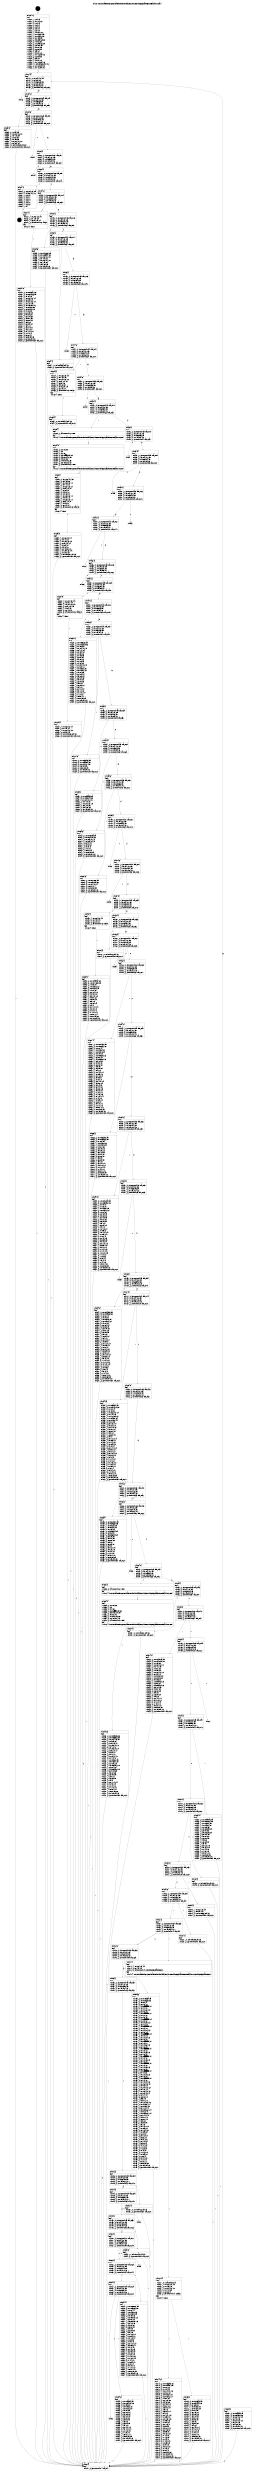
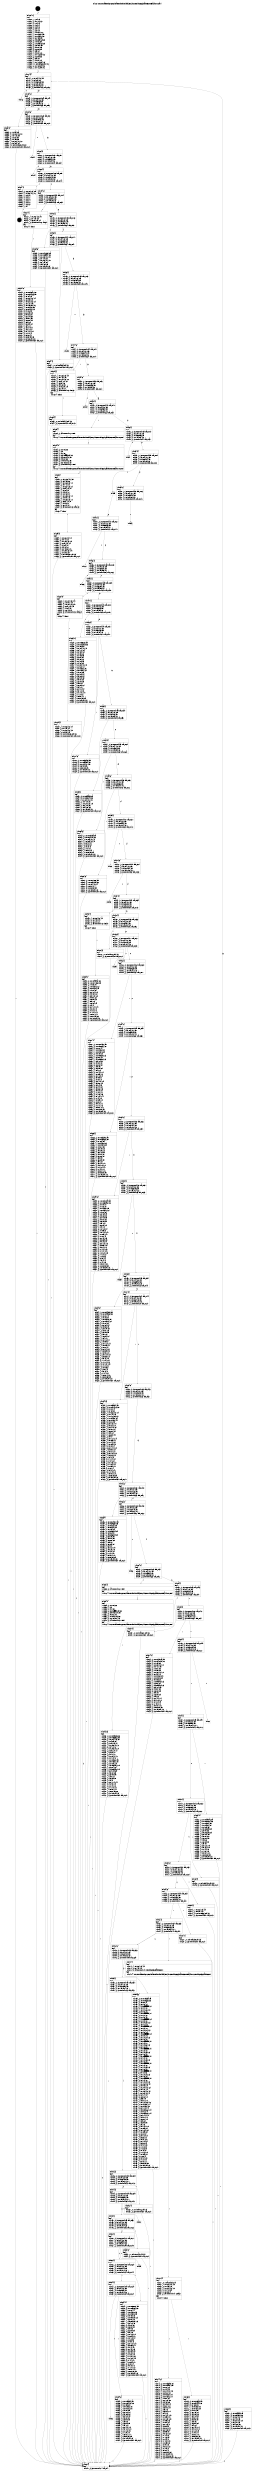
edge "0x401a00 [28]" -> "0x401a1c [28]": now "0x402afe" -> "0x401a1c [28]"
